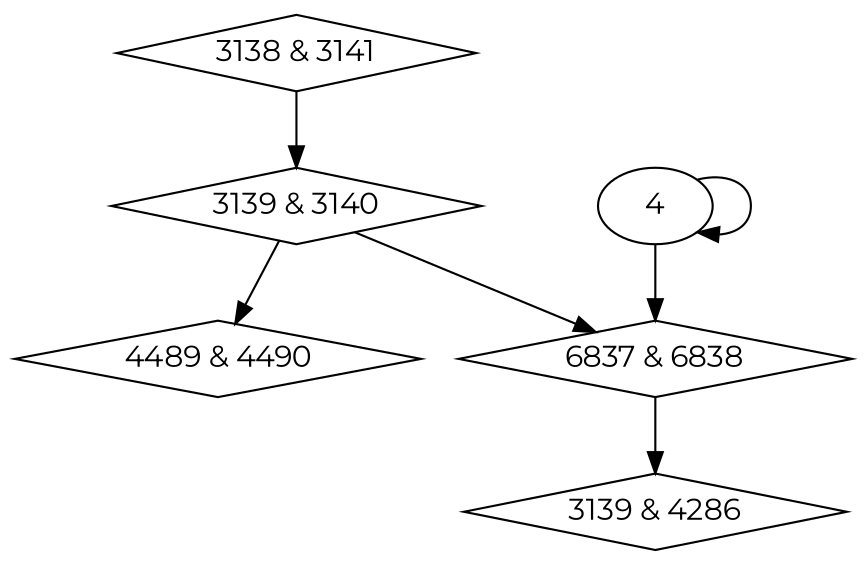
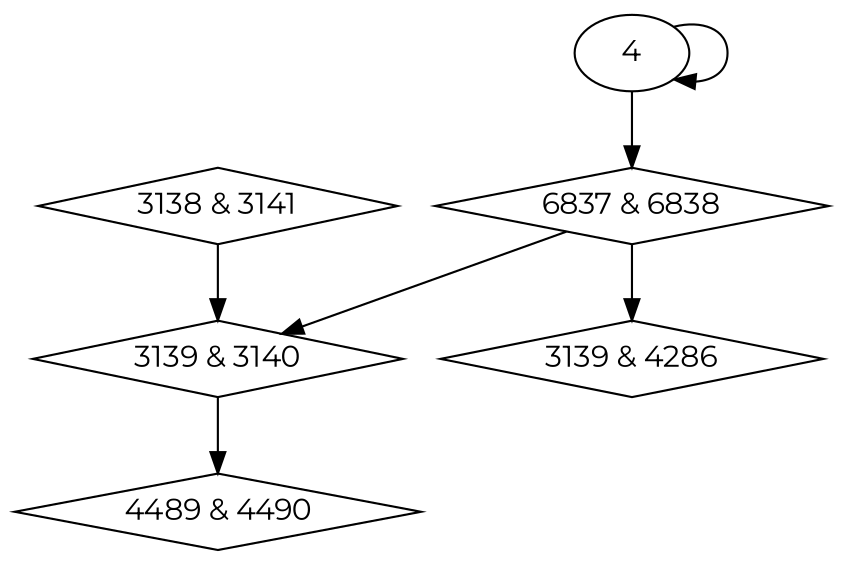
edge "3139 & 3140" -> "6837 & 6838": reversed
